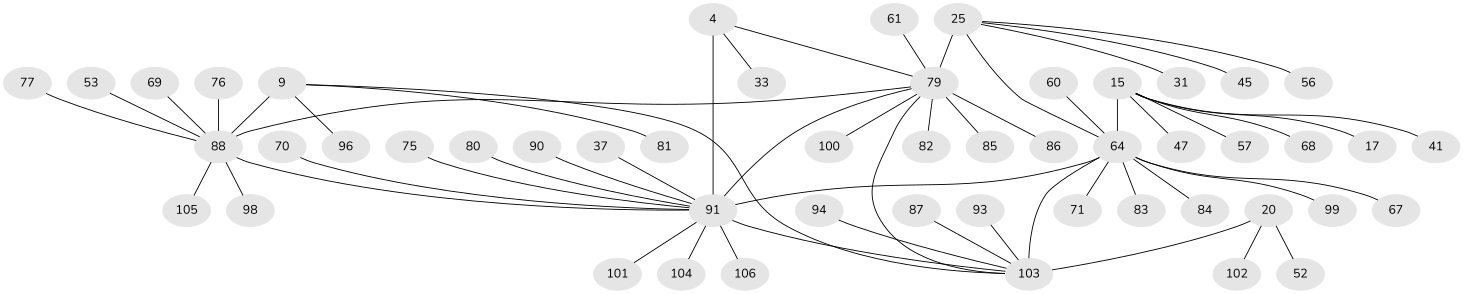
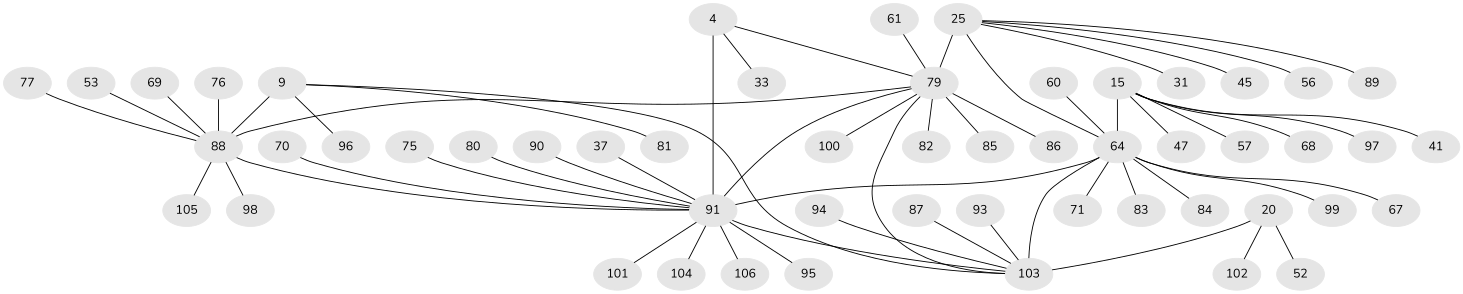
node "89": added
node "17": label "17" -> "97"
node "95": added
